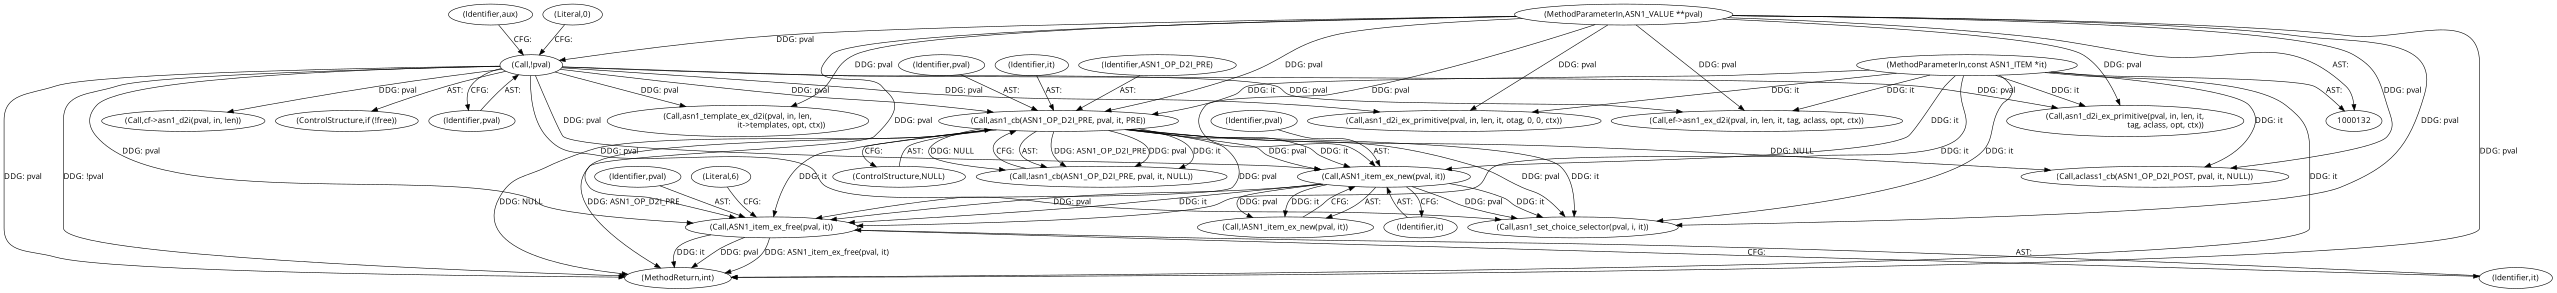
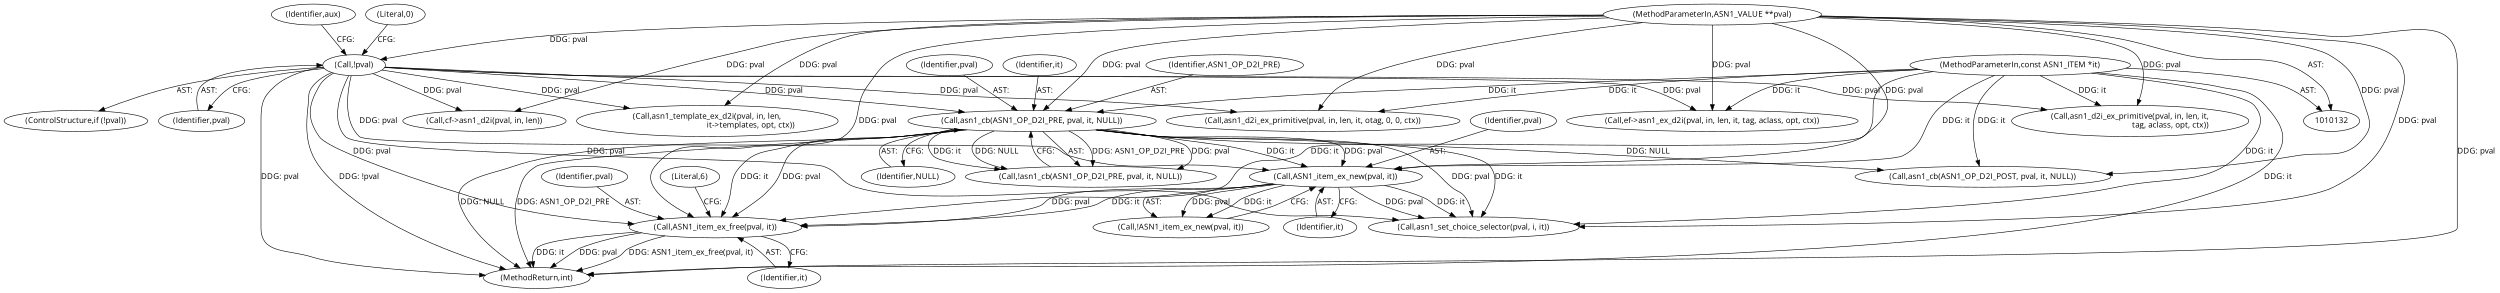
edge "(MethodParameterIn,ASN1_VALUE **pval)" -> "(Call,cf->asn1_d2i(pval, in, len))": added, label "DDG: pval"
node "(ControlStructure,if (!free))": label "(ControlStructure,if (!free))" -> "(ControlStructure,if (!pval))"
node "(Call,asn1_cb(ASN1_OP_D2I_PRE, pval, it, PRE))": label "(Call,asn1_cb(ASN1_OP_D2I_PRE, pval, it, PRE))" -> "(Call,asn1_cb(ASN1_OP_D2I_PRE, pval, it, NULL))"
node "1000132": label "1000132" -> "1010132"
node "(ControlStructure,NULL)": label "(ControlStructure,NULL)" -> "(Identifier,NULL)"
node "(Call,aclass1_cb(ASN1_OP_D2I_POST, pval, it, NULL))": label "(Call,aclass1_cb(ASN1_OP_D2I_POST, pval, it, NULL))" -> "(Call,asn1_cb(ASN1_OP_D2I_POST, pval, it, NULL))"
